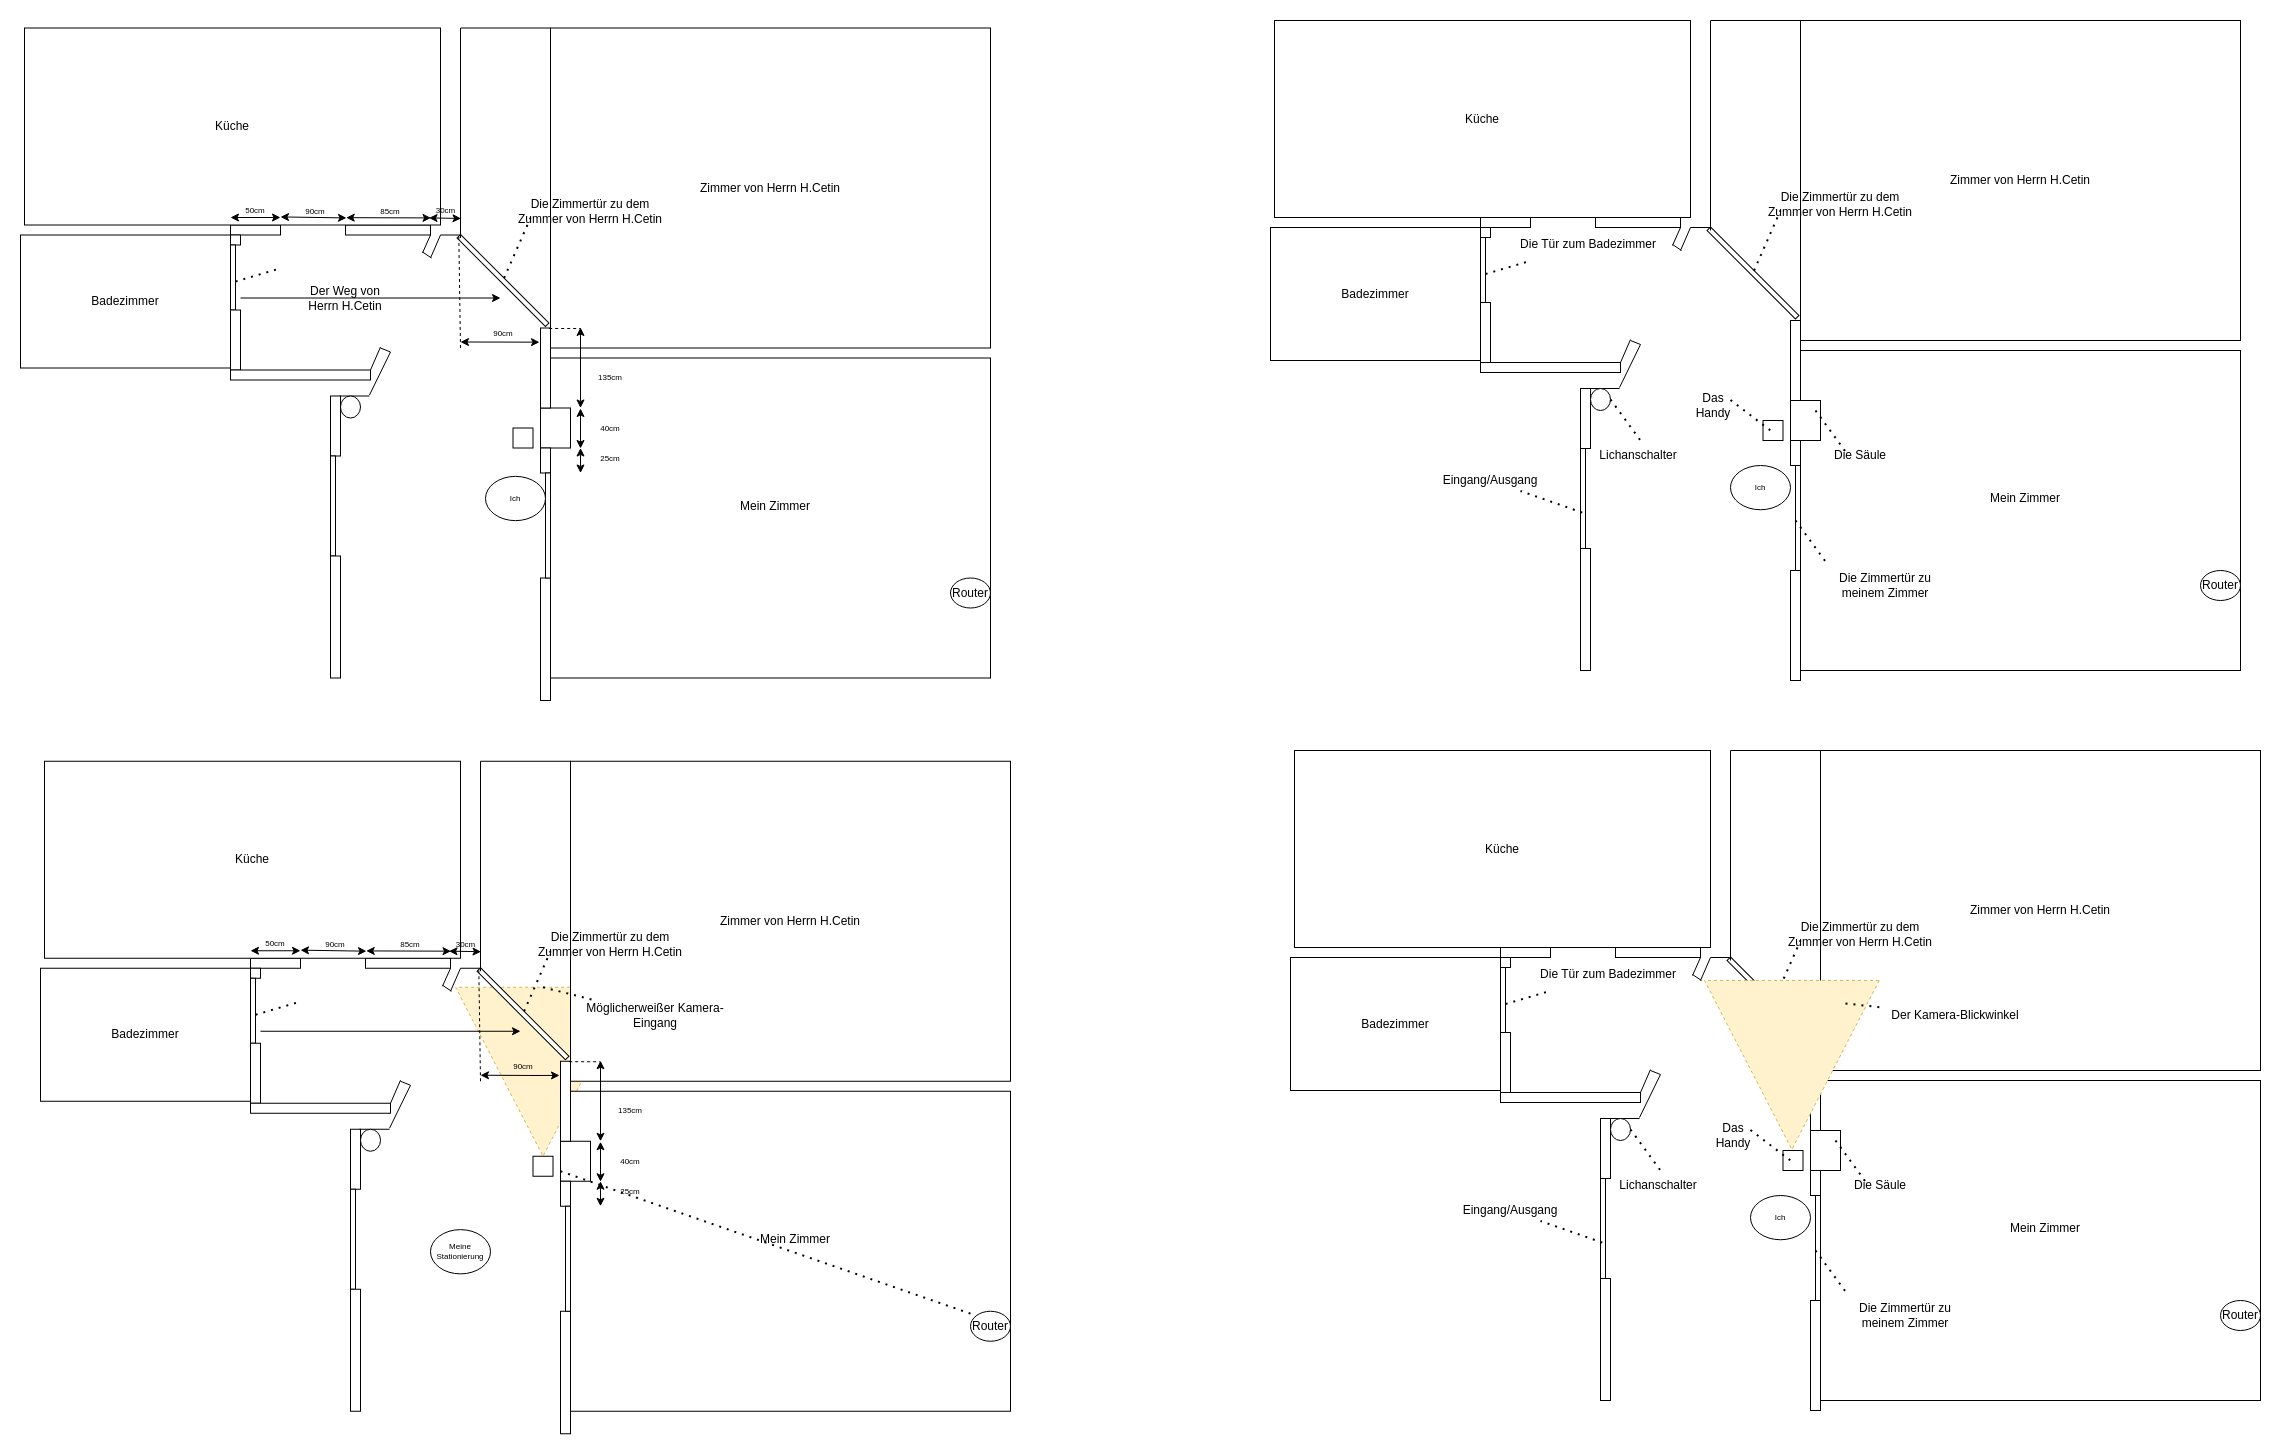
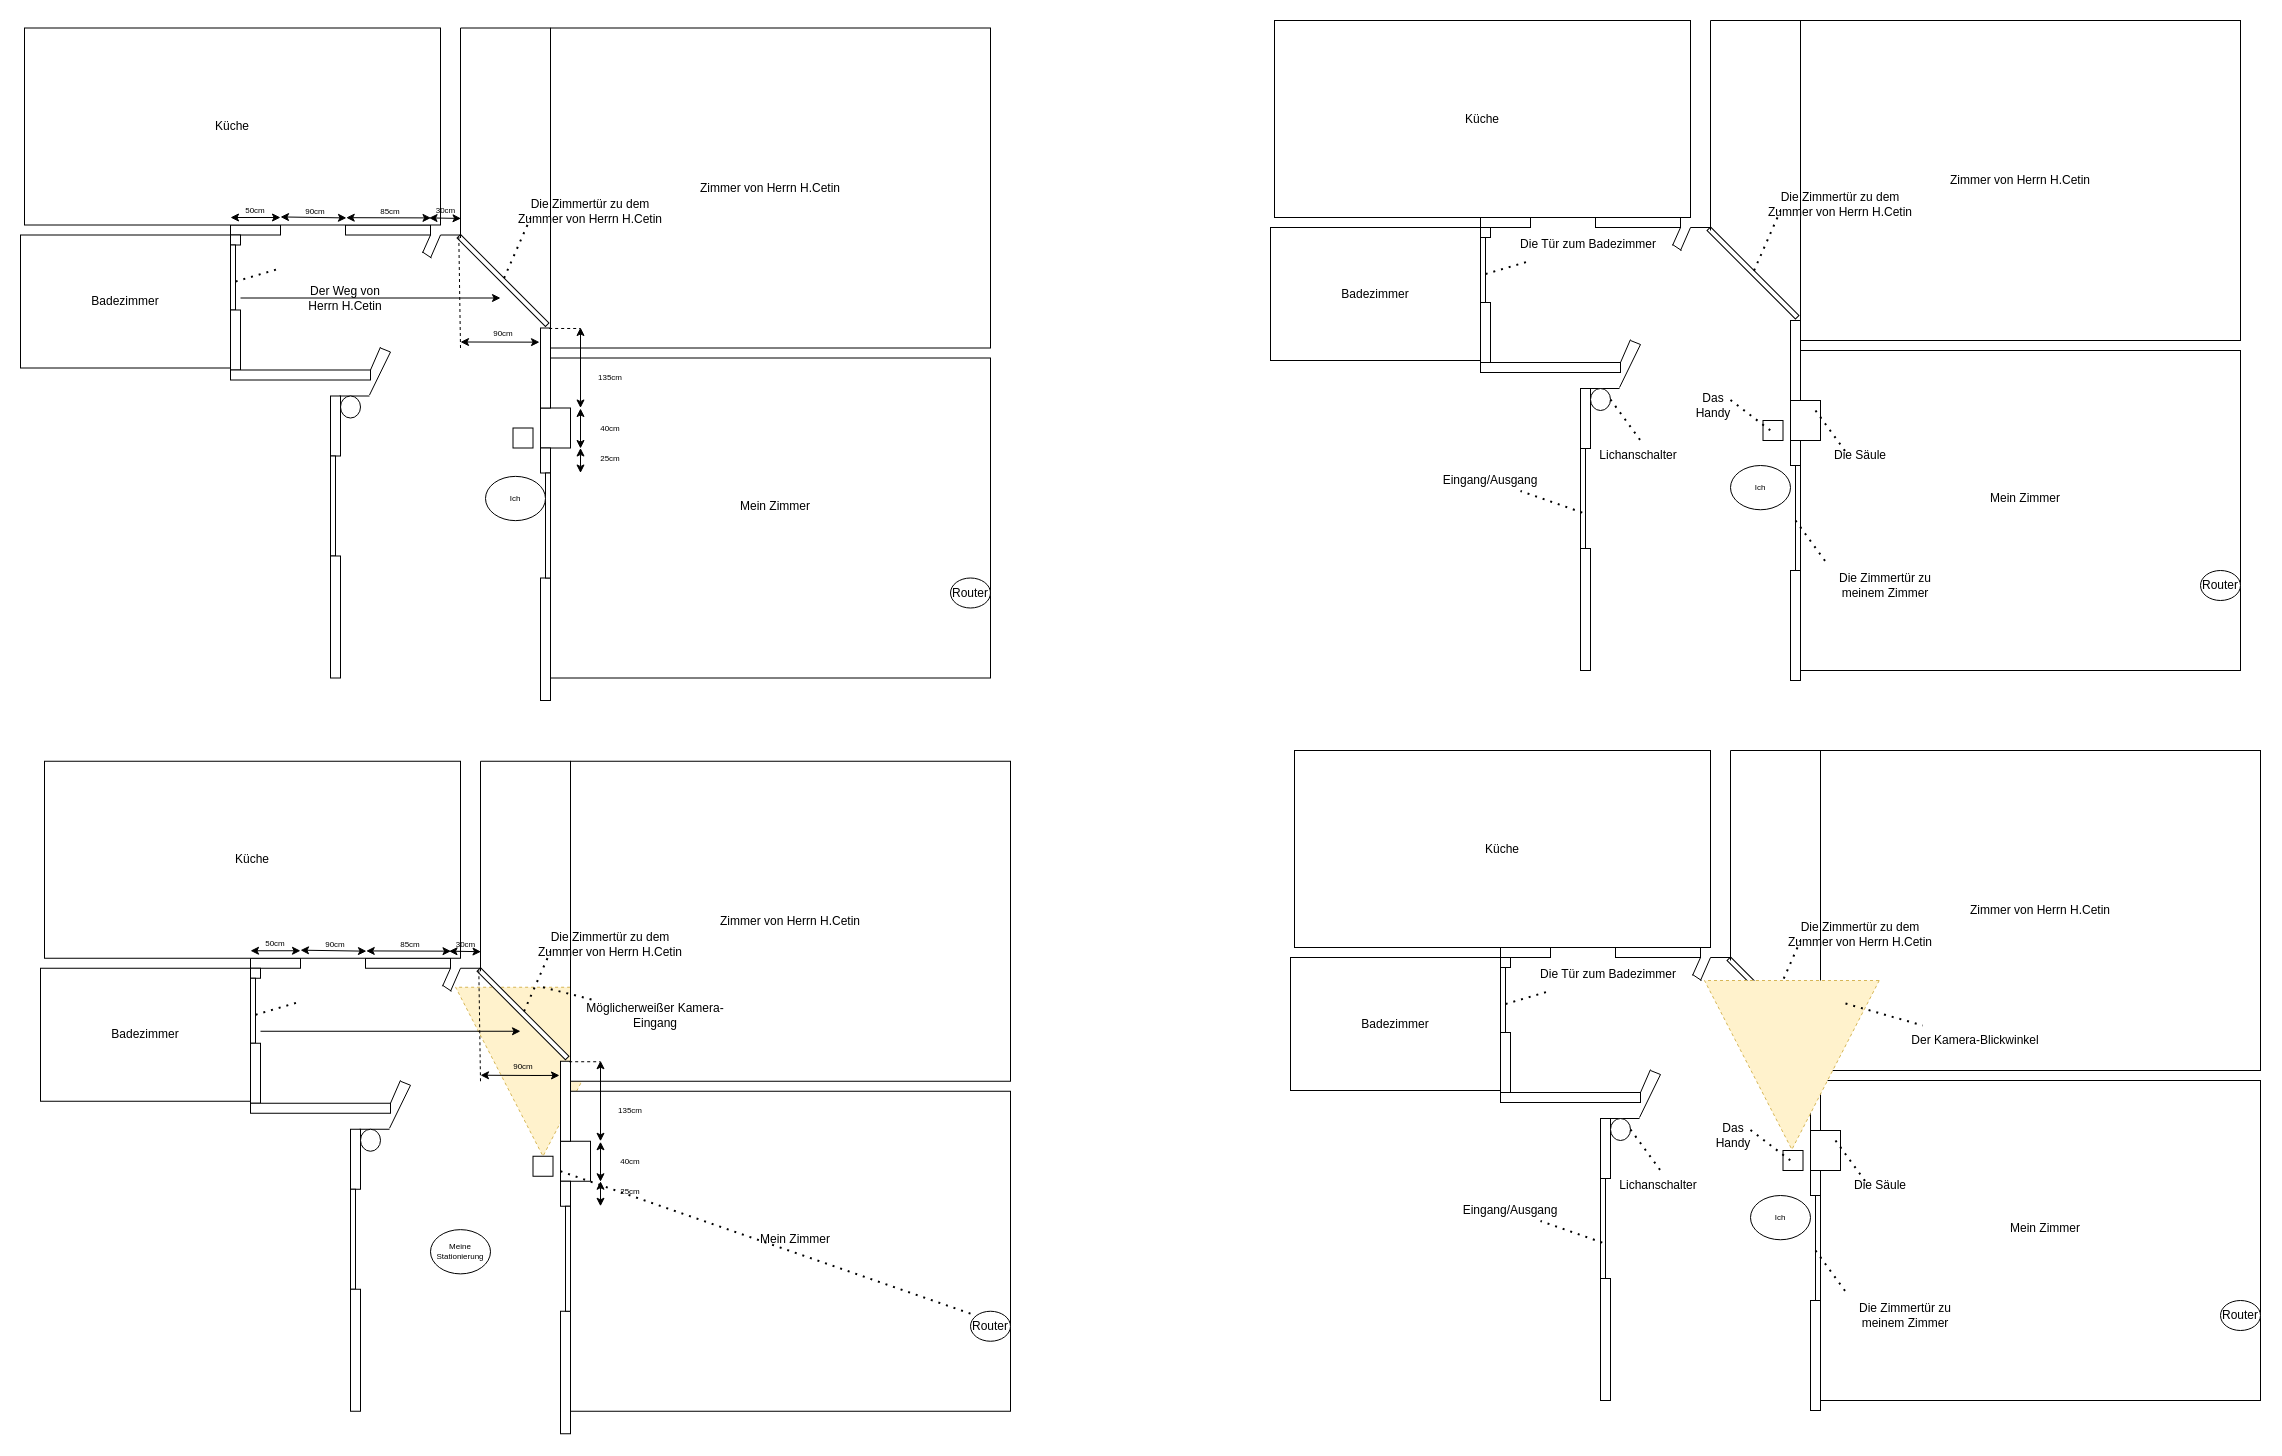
node "Der Kamera-Blickwinkel": moved (1956, 1016) -> (1976, 1041)
